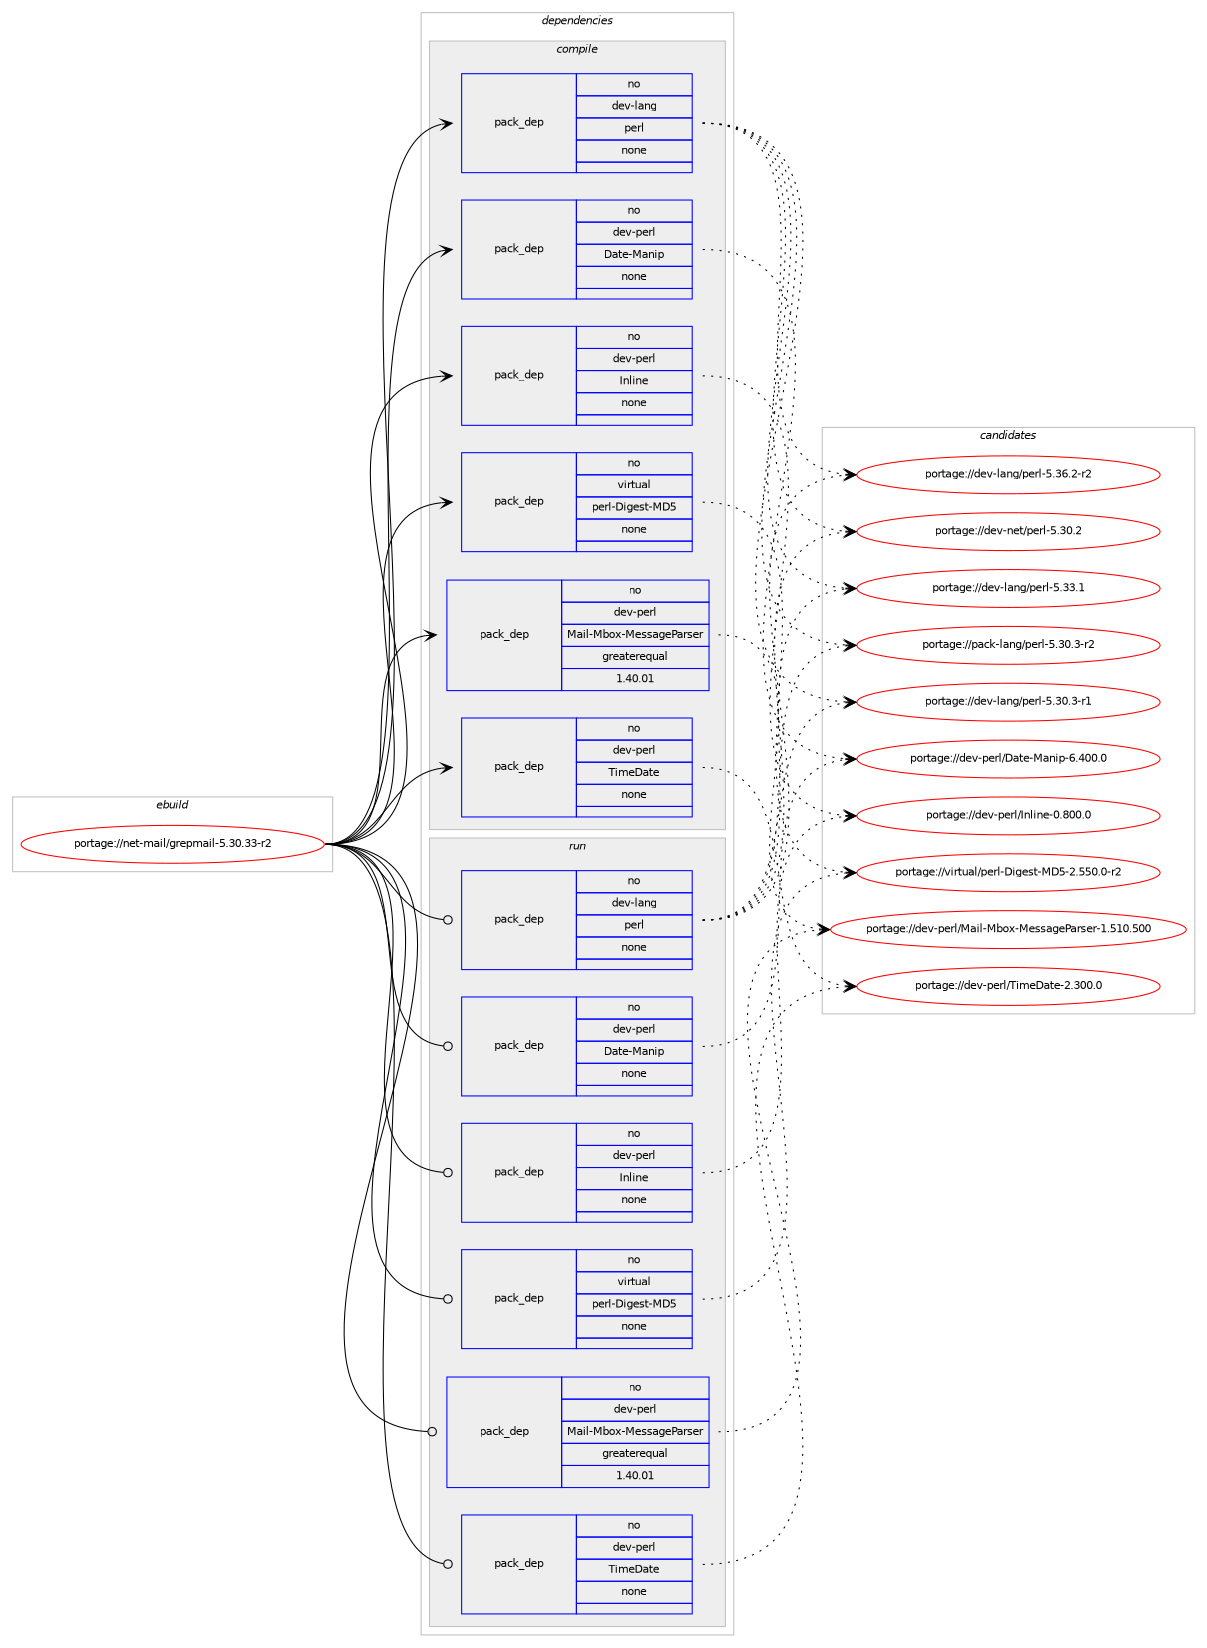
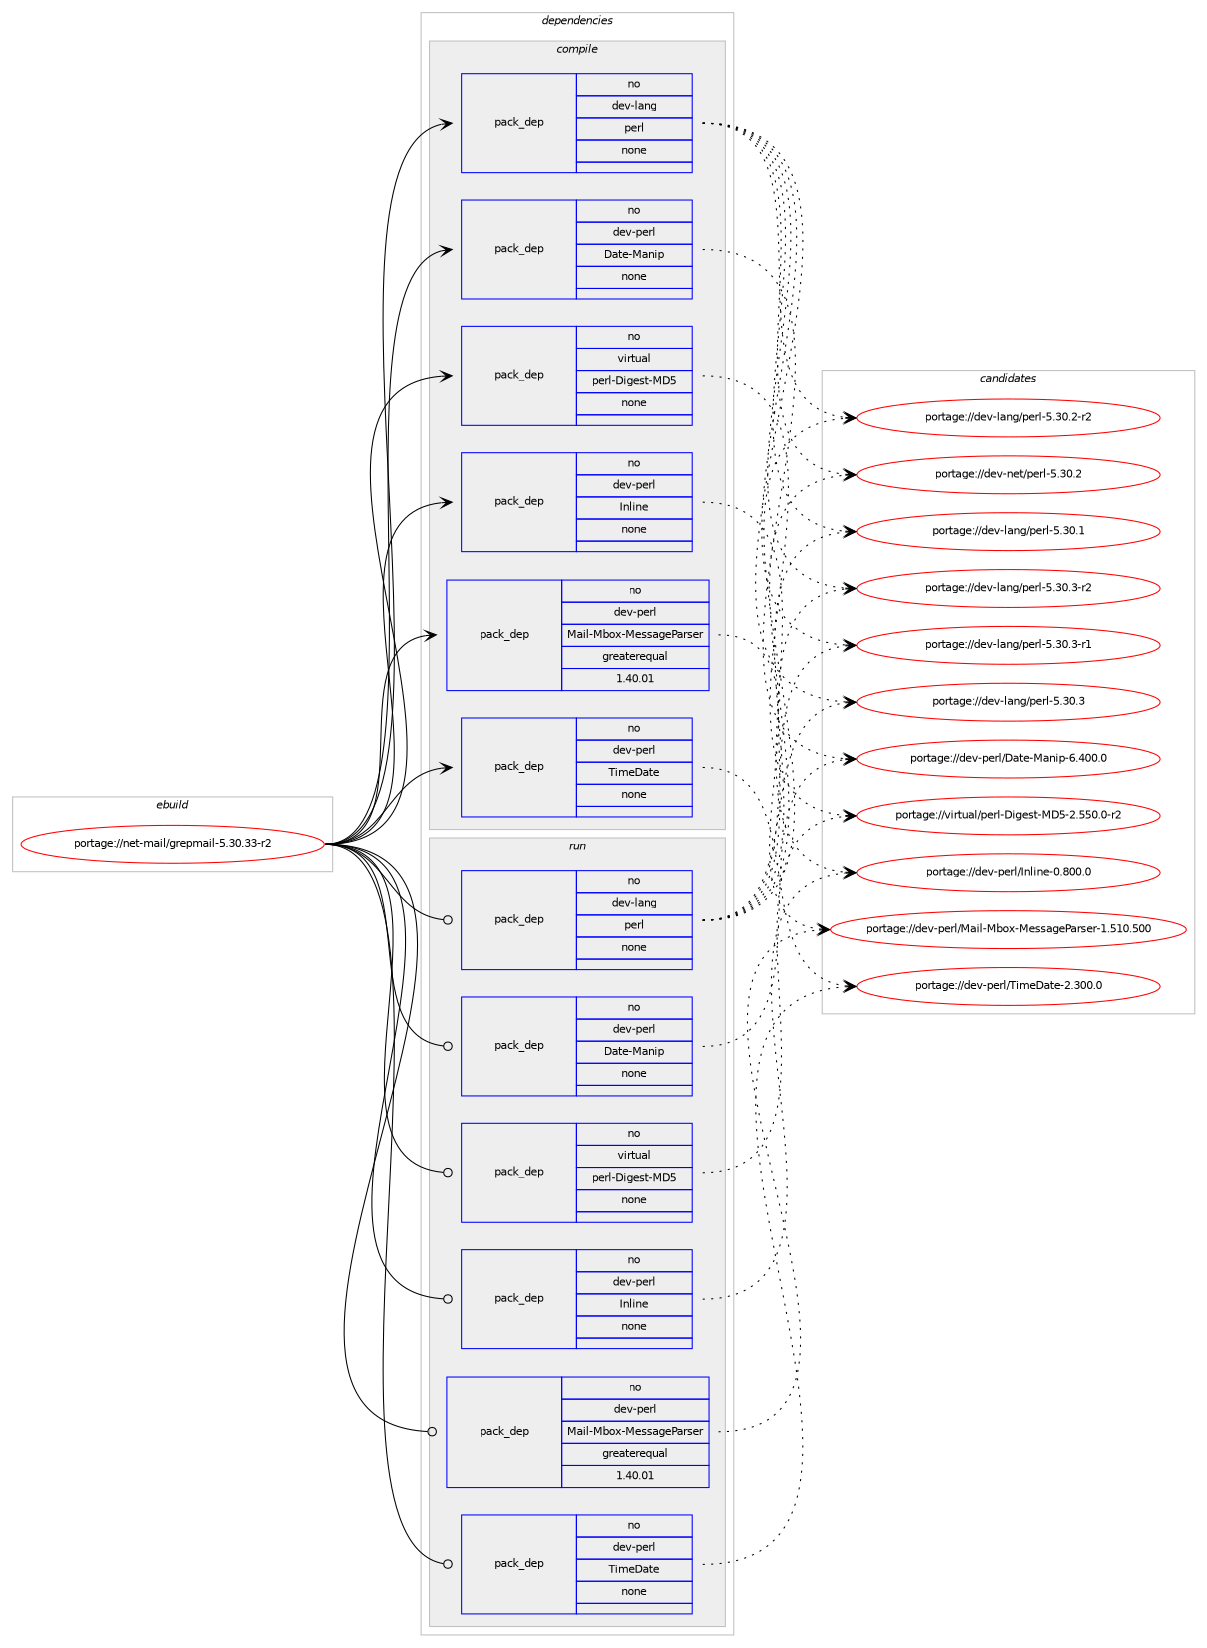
node "portage://dev-lang/perl-5.36.2-r2": label "portage://dev-lang/perl-5.36.2-r2" -> "portage://dev-lang/perl-5.30.2-r2"
node "portage://dev-lang/perl-5.33.1": label "portage://dev-lang/perl-5.33.1" -> "portage://dev-lang/perl-5.30.1"
node "portage://pack-lang/perl-5.30.3-r2": label "portage://pack-lang/perl-5.30.3-r2" -> "portage://dev-lang/perl-5.30.3-r2"
node "portage://dev-lang/perl-5.30.3": added
